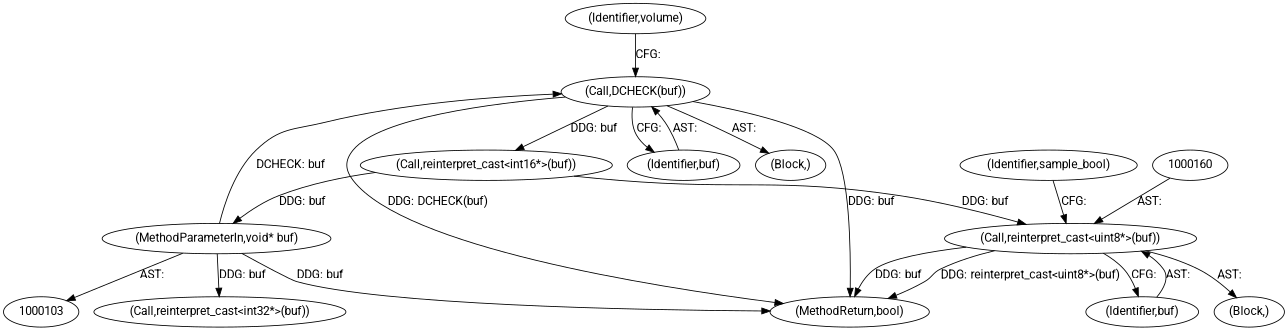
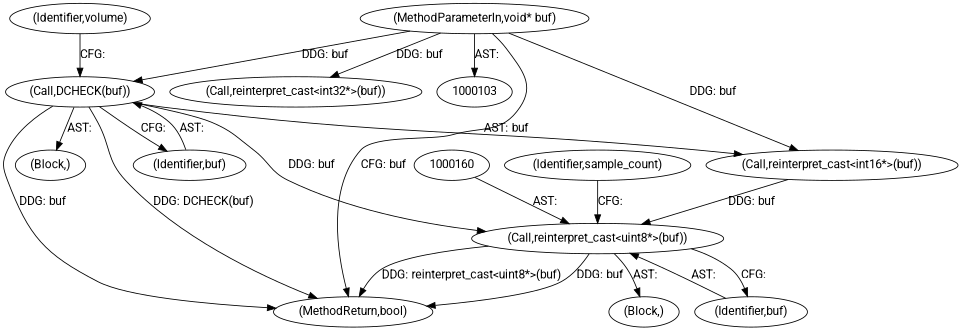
edge "(Call,DCHECK(buf))" -> "(Call,reinterpret_cast<int16*>(buf))": label "DDG: buf" -> "AST: buf"
edge "(MethodParameterIn,void* buf)" -> "(Call,DCHECK(buf))": label "DCHECK: buf" -> "DDG: buf"
node "(Identifier,sample_bool)": label "(Identifier,sample_bool)" -> "(Identifier,sample_count)"
edge "(Call,DCHECK(buf))" -> "(Call,reinterpret_cast<uint8*>(buf))": added, label "DDG: buf"
edge "(Call,reinterpret_cast<int16*>(buf))" -> "(MethodParameterIn,void* buf)": reversed
edge "(MethodParameterIn,void* buf)" -> "(MethodReturn,bool)": label "DDG: buf" -> "CFG: buf"
